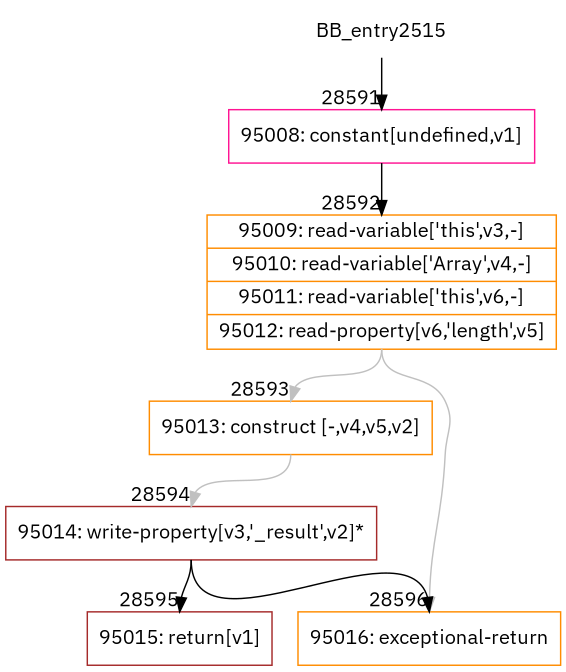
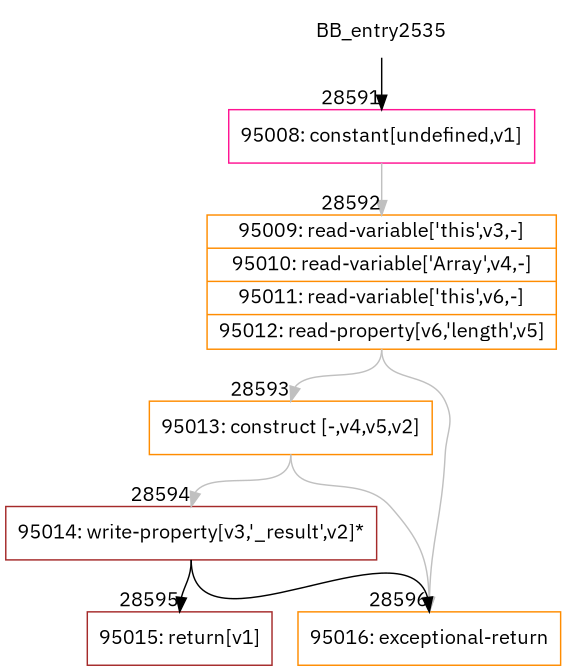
node "BB_entry2515": label "BB_entry2515" -> "BB_entry2535"
edge "95008: constant[undefined,v1]" -> "95009: read-variable['this',v3,-]": color black -> gray
edge "95013: construct [-,v4,v5,v2]" -> "95016: exceptional-return": added
